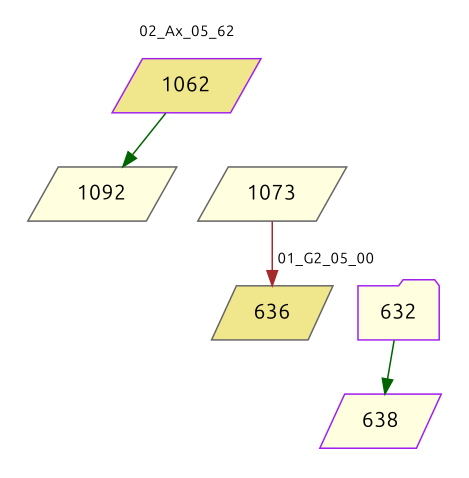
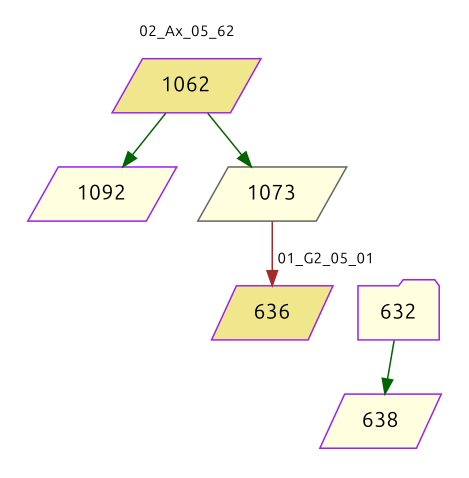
edge "1062" -> "1073": added
node "1092": color gray40 -> purple
cluster "01_G2_05_00": label "01_G2_05_00" -> "01_G2_05_01"
node "636": color gray40 -> purple
